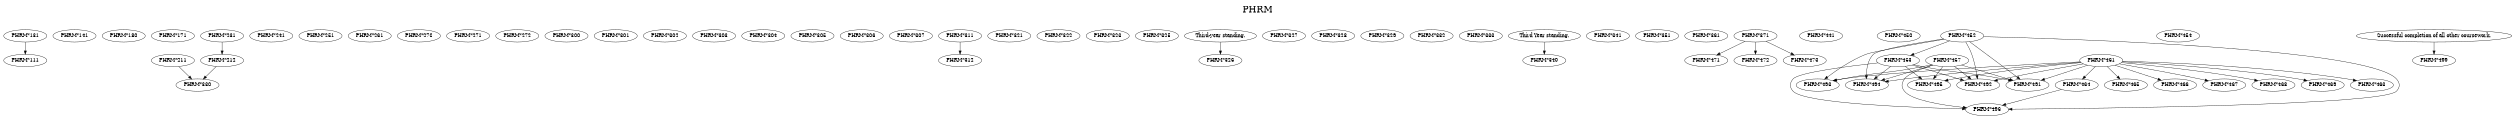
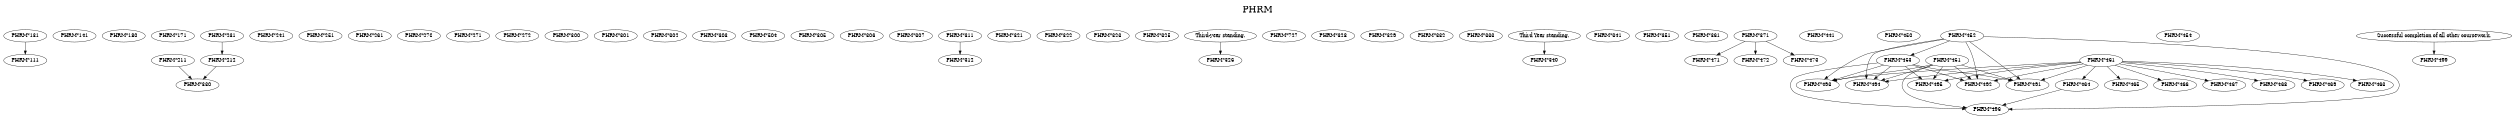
node "PHRM*304": label "PHRM*304" -> "PHRM*504"
node "PHRM*327": label "PHRM*327" -> "PHRM*727"
node "PHRM*457": label "PHRM*457" -> "PHRM*451"
edge "PHRM*453" -> "PHRM*493": added
